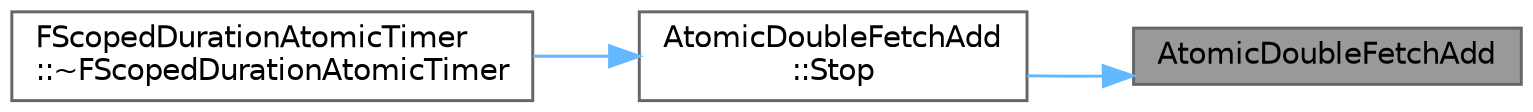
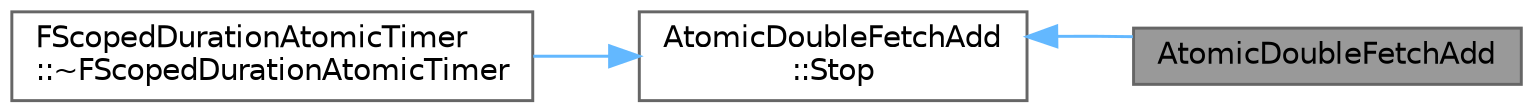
edge "AtomicDoubleFetchAdd ::Stop" -> "AtomicDoubleFetchAdd": reversed
